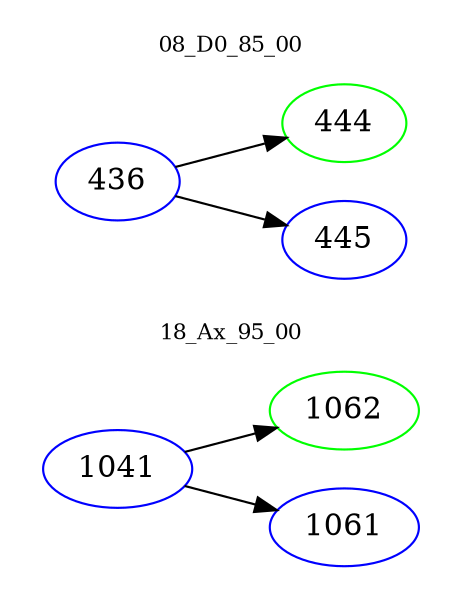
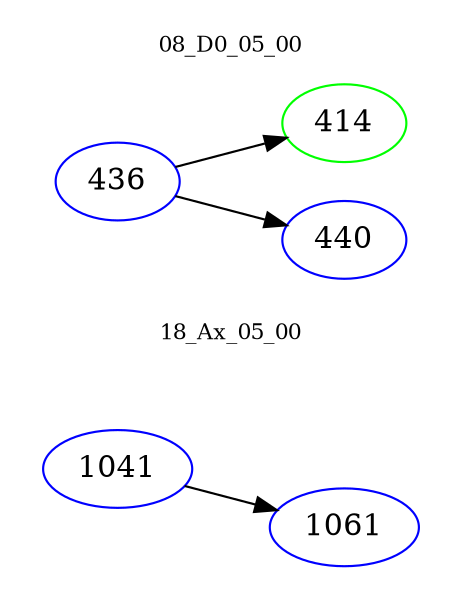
cluster "08_D0_85_00": label "08_D0_85_00" -> "08_D0_05_00"
node "444": label "444" -> "414"
node "445": label "445" -> "440"
cluster "18_Ax_95_00": label "18_Ax_95_00" -> "18_Ax_05_00"
node "1062": removed
